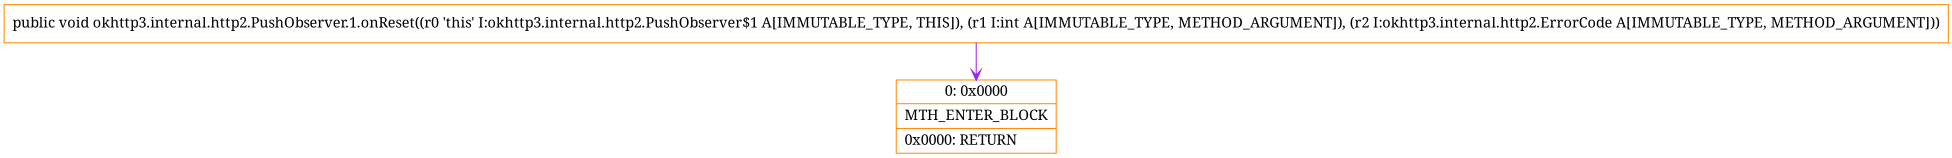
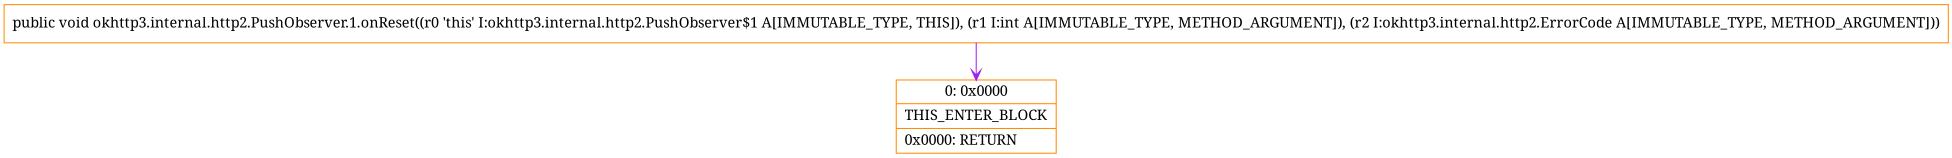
node "0: 0x0000": text "MTH_ENTER_BLOCK" -> "THIS_ENTER_BLOCK"
